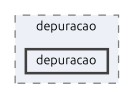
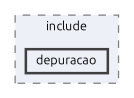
cluster "depuracao": label "depuracao" -> "include"
